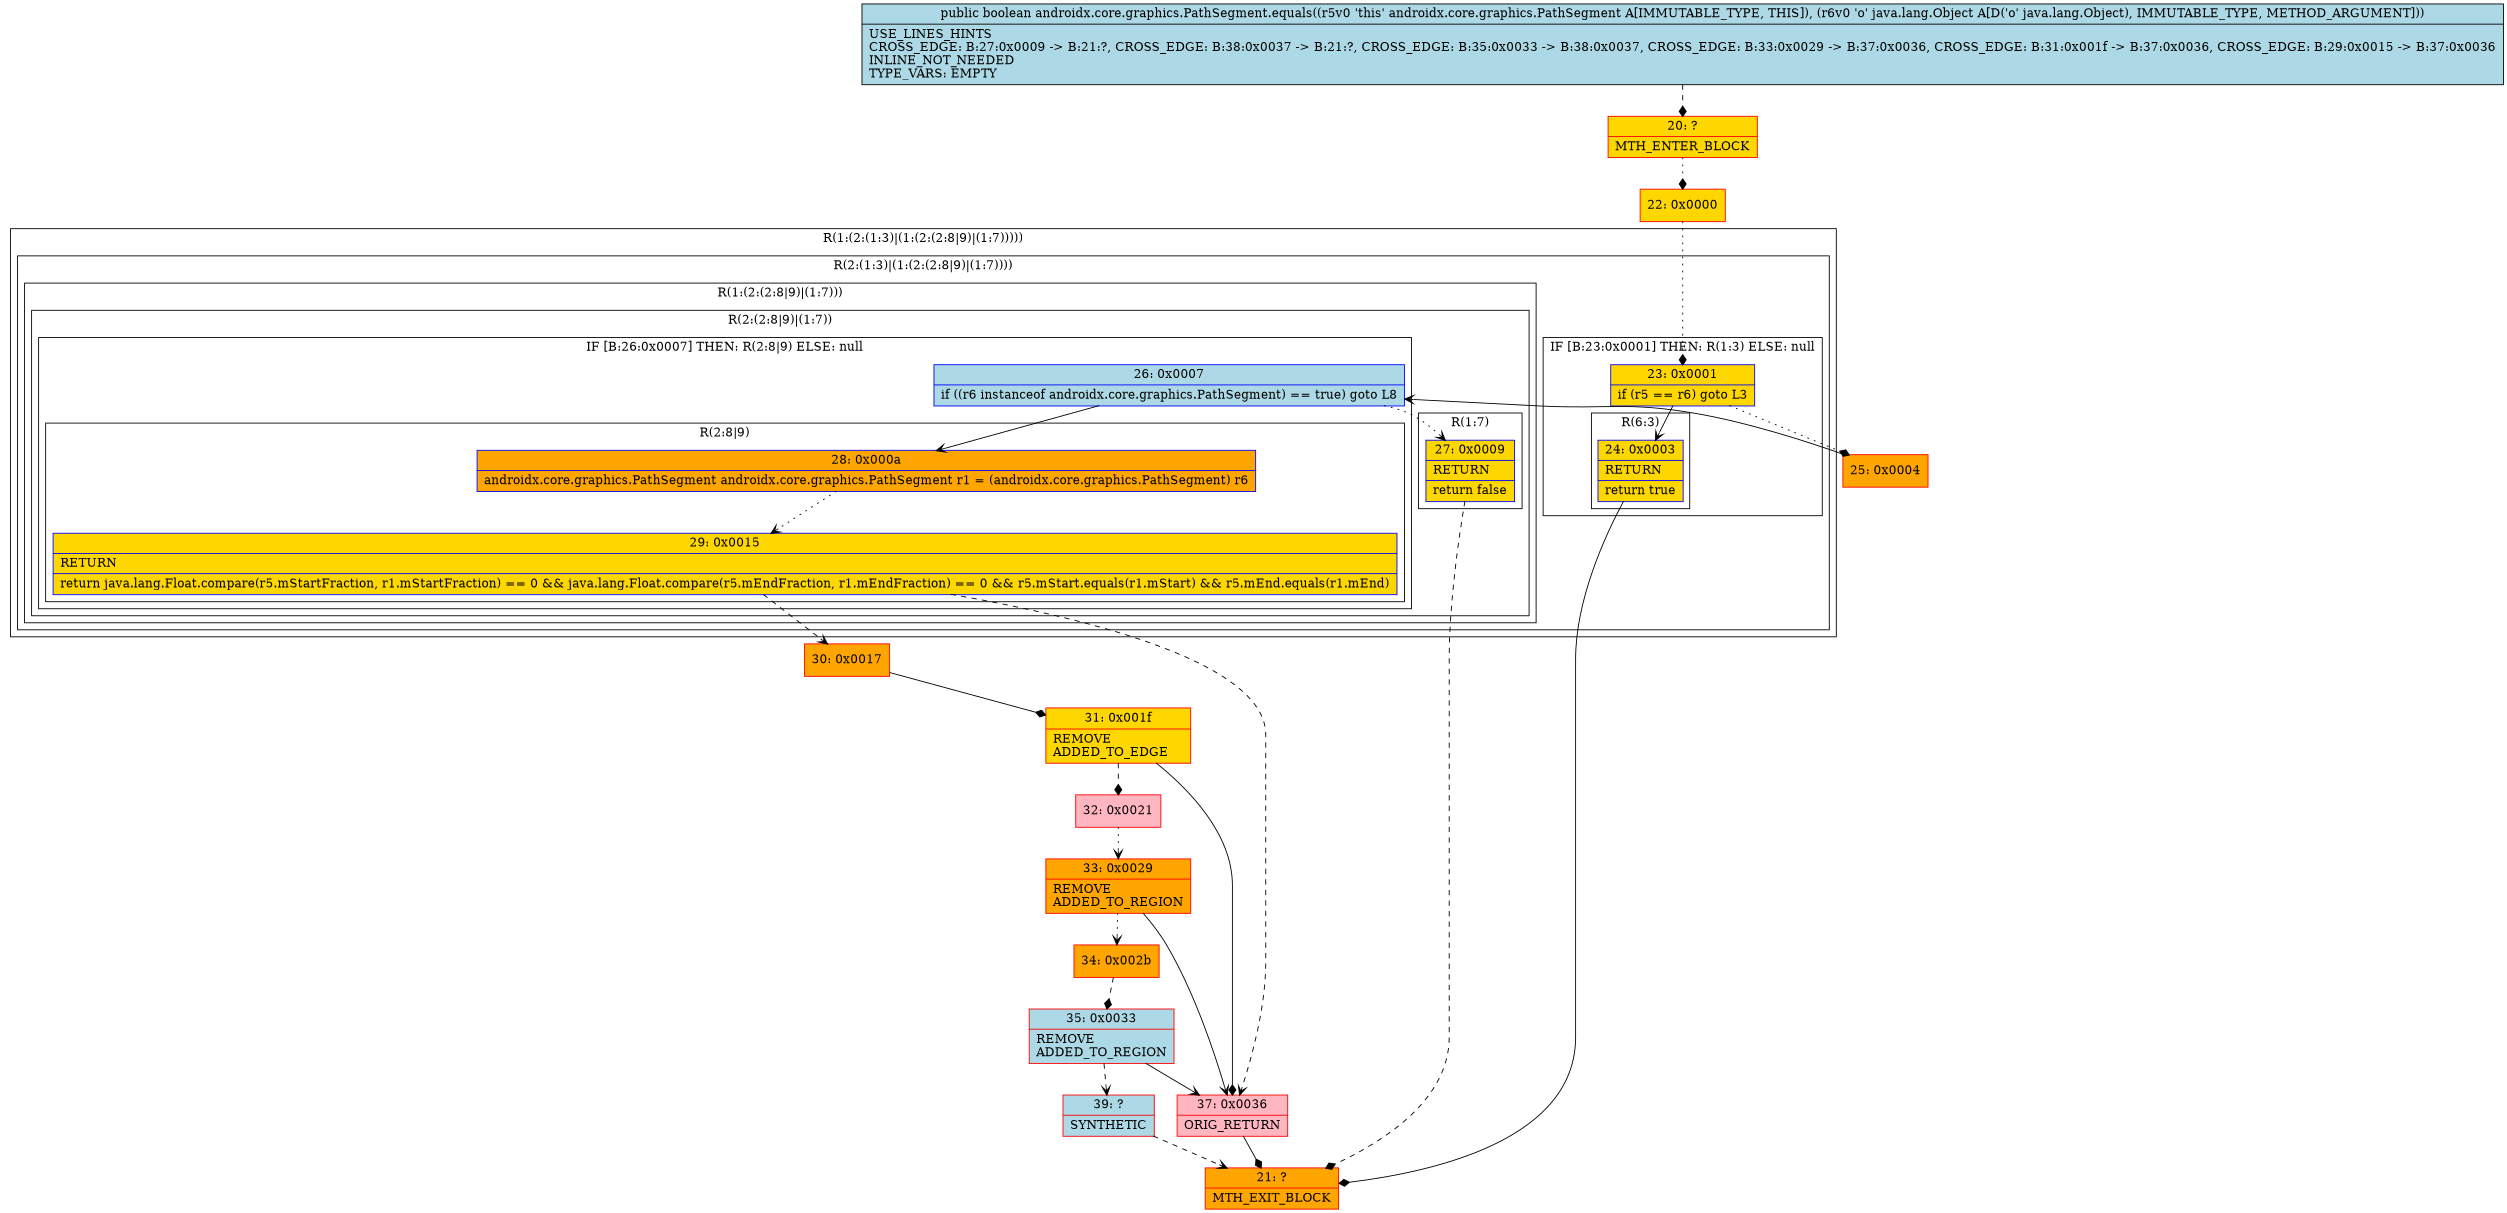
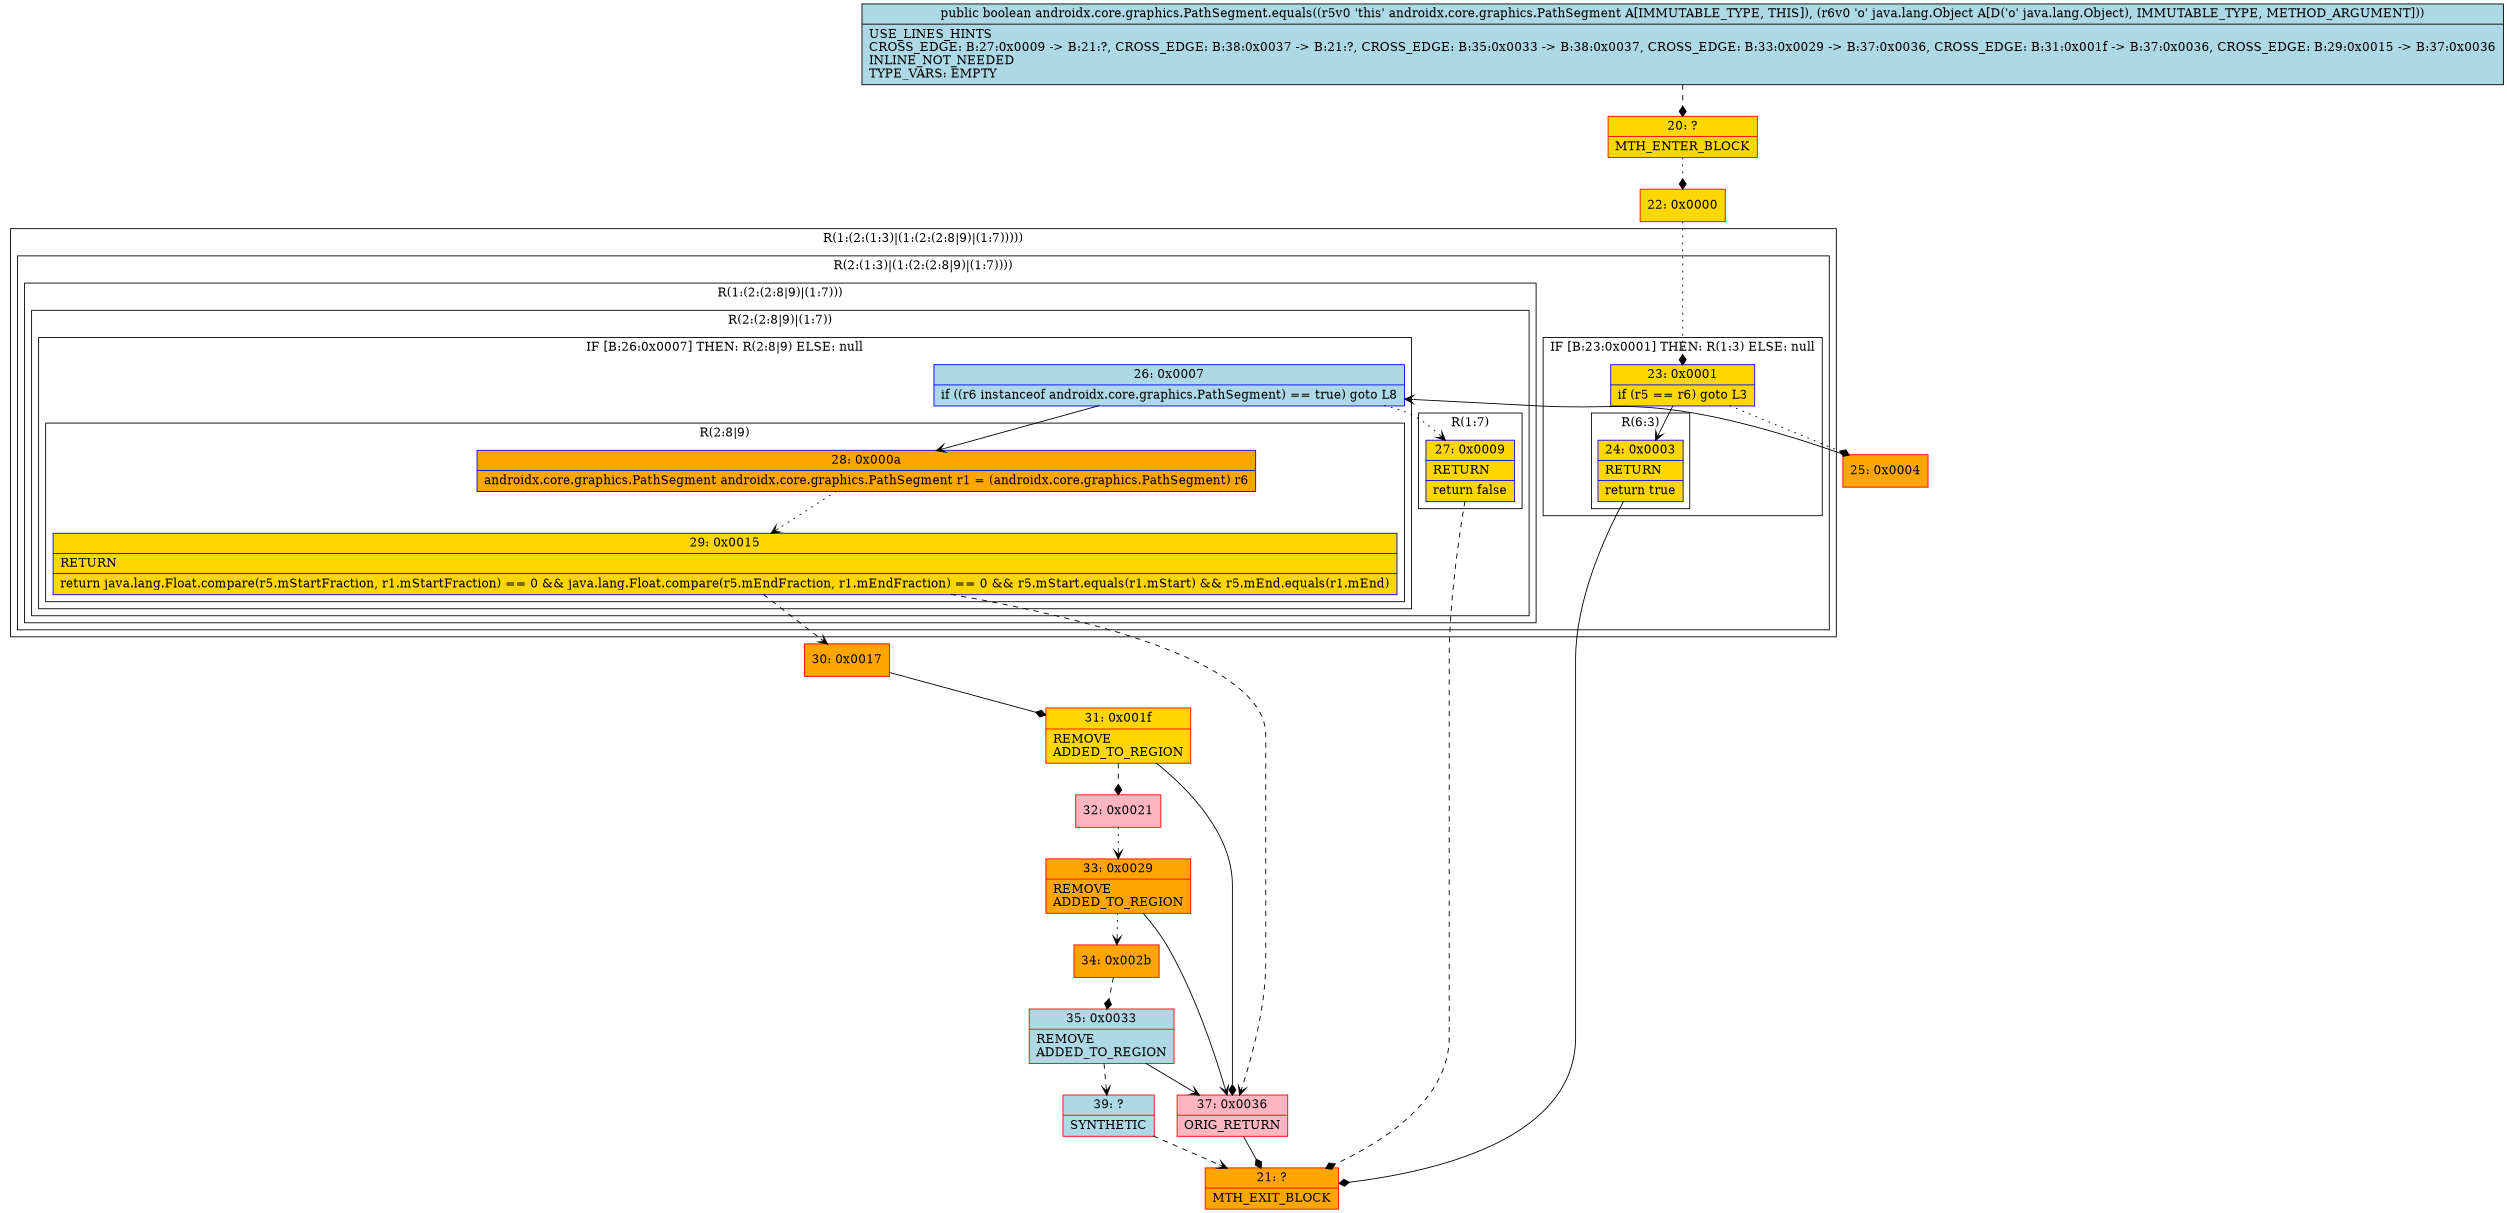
node "31: 0x001f": text "ADDED_TO_EDGE" -> "ADDED_TO_REGION"
